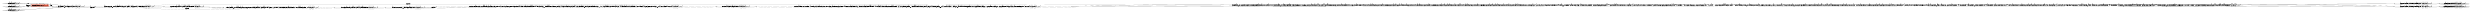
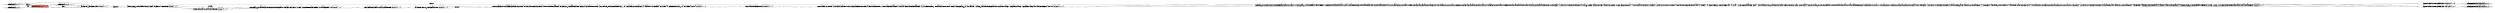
edge "createPartControl['1', '0', '0']" -> "Composite parent@@@2@@@['1', '1', '1']": reversed
